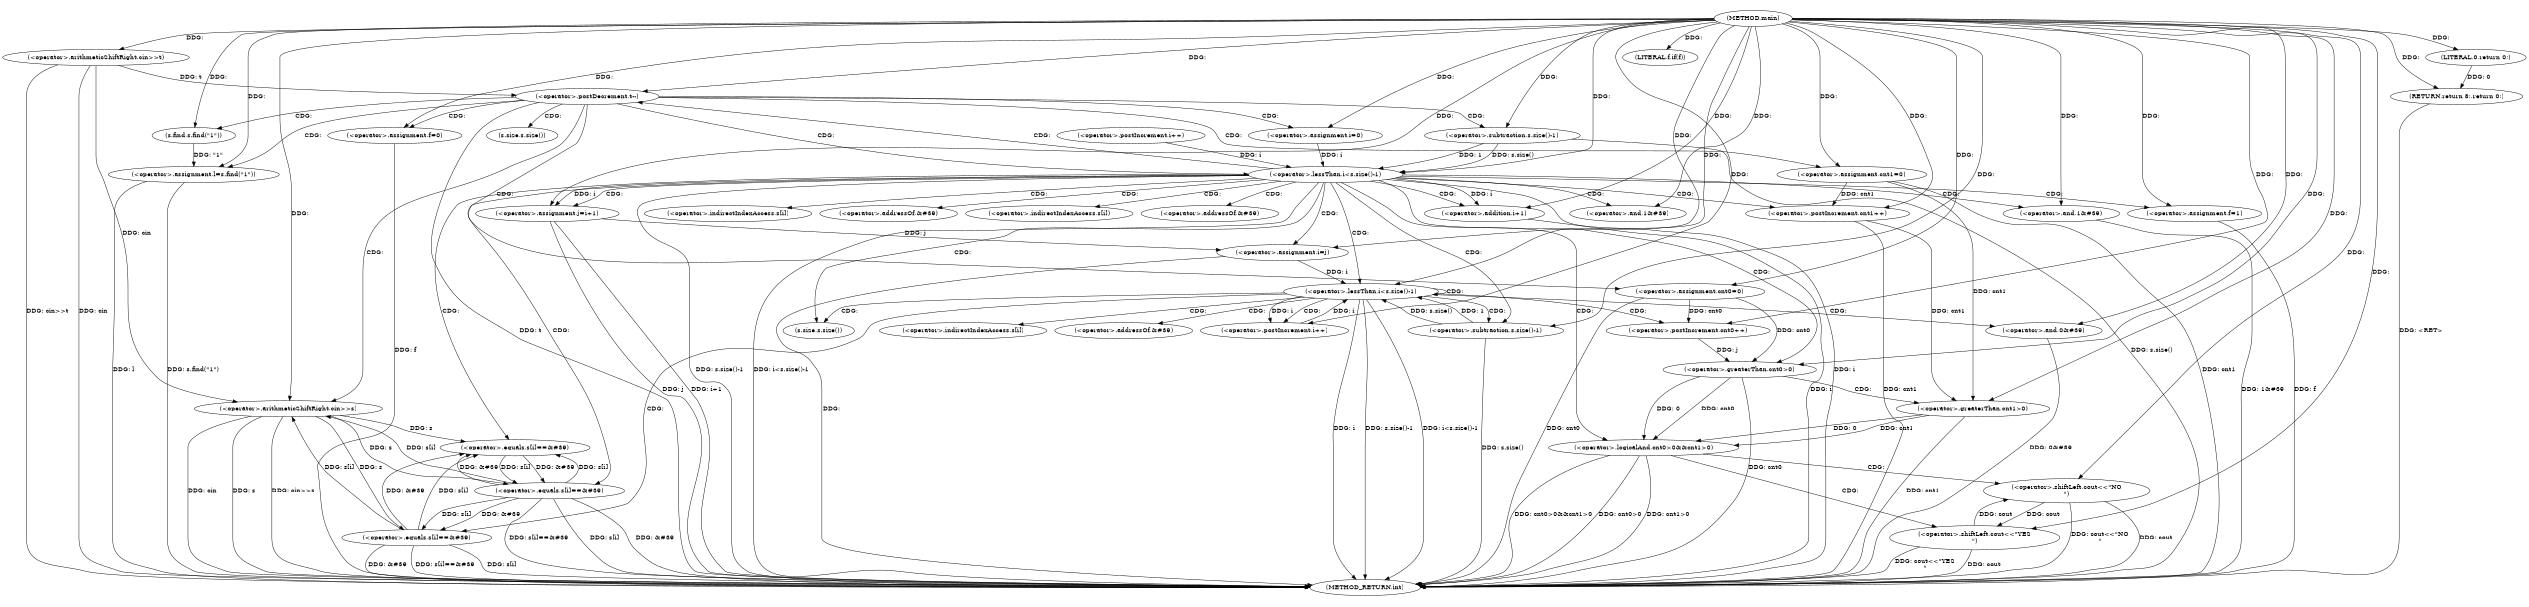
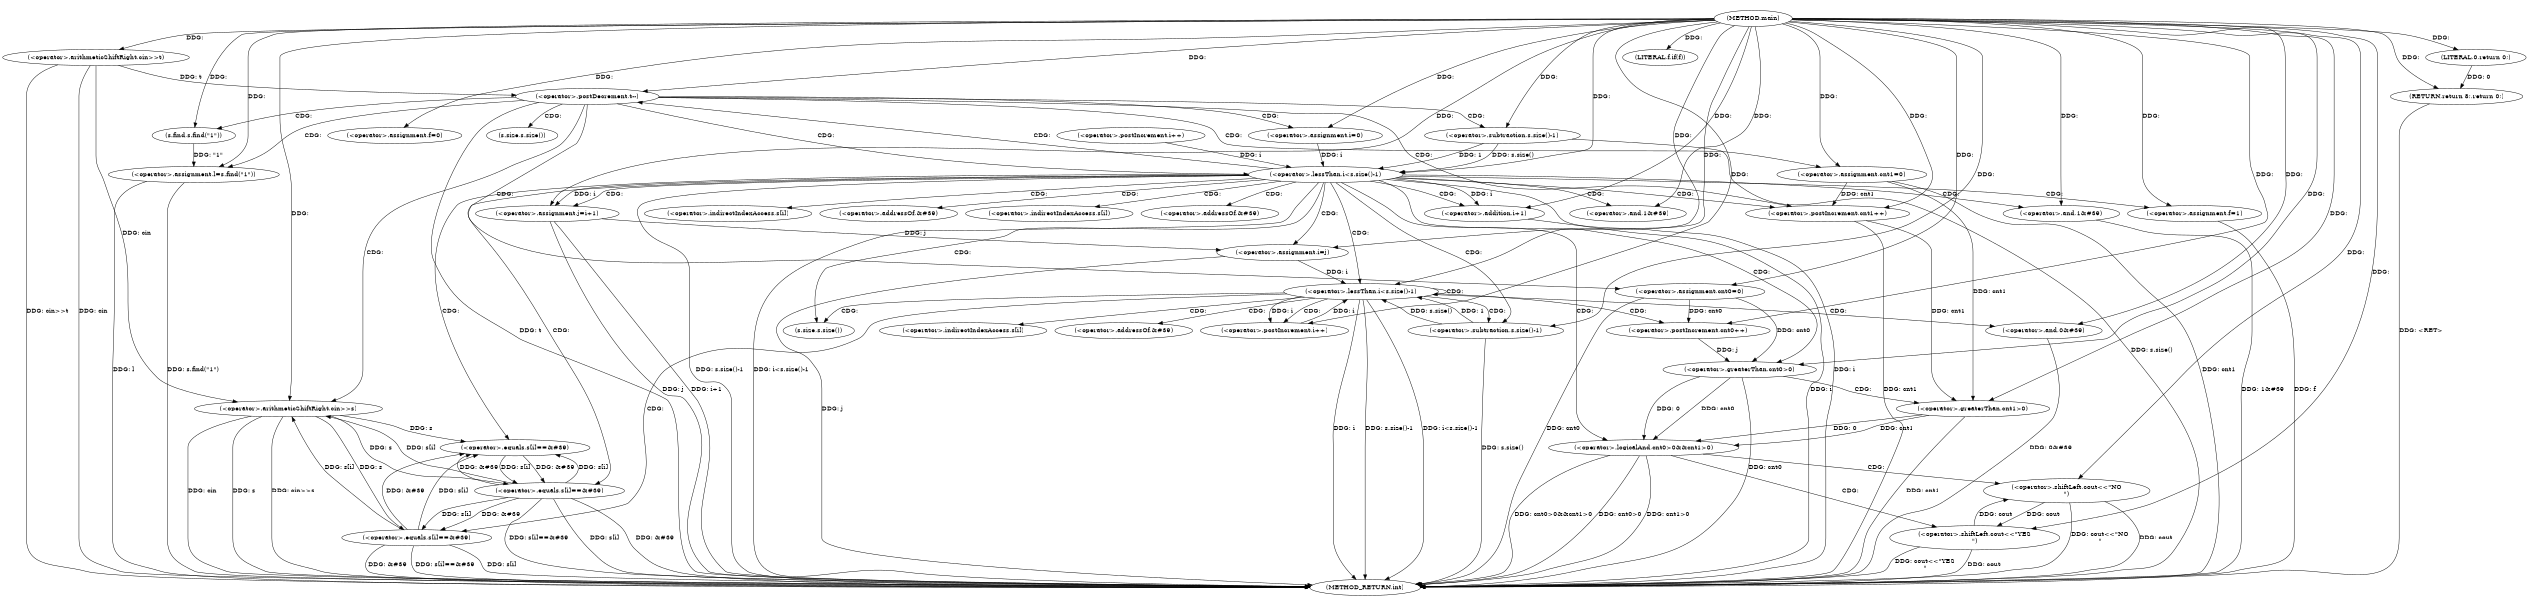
edge "(<operator>.postDecrement,t--)" -> "(<operator>.assignment,f=0)": now "(<operator>.postDecrement,t--)" -> "(<operator>.postIncrement,cnt1++)"
edge "(<operator>.assignment,i=j)" -> "(METHOD_RETURN,int)": label "DDG: " -> "DDG: j"
edge "(<operator>.assignment,f=0)" -> "(METHOD_RETURN,int)": removed, label "DDG: f"
